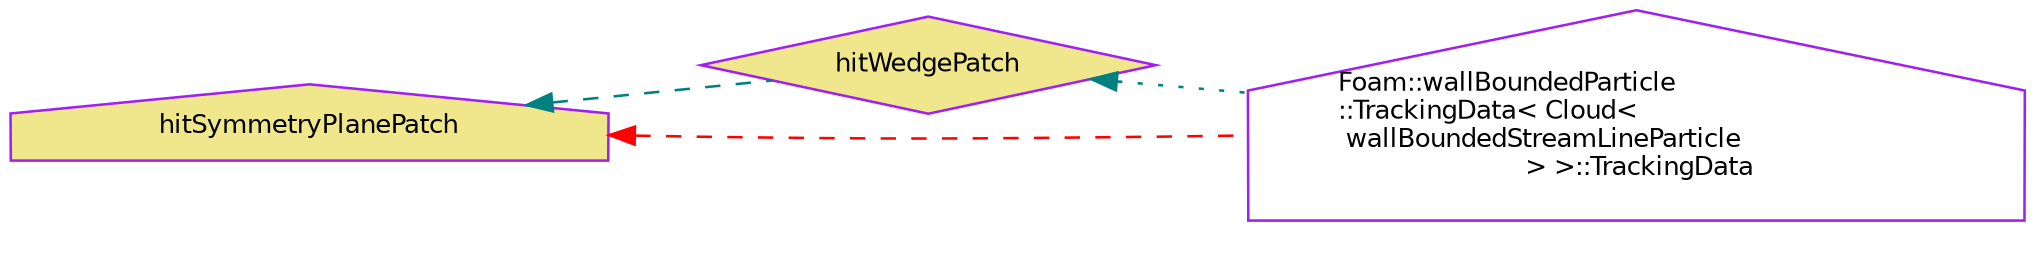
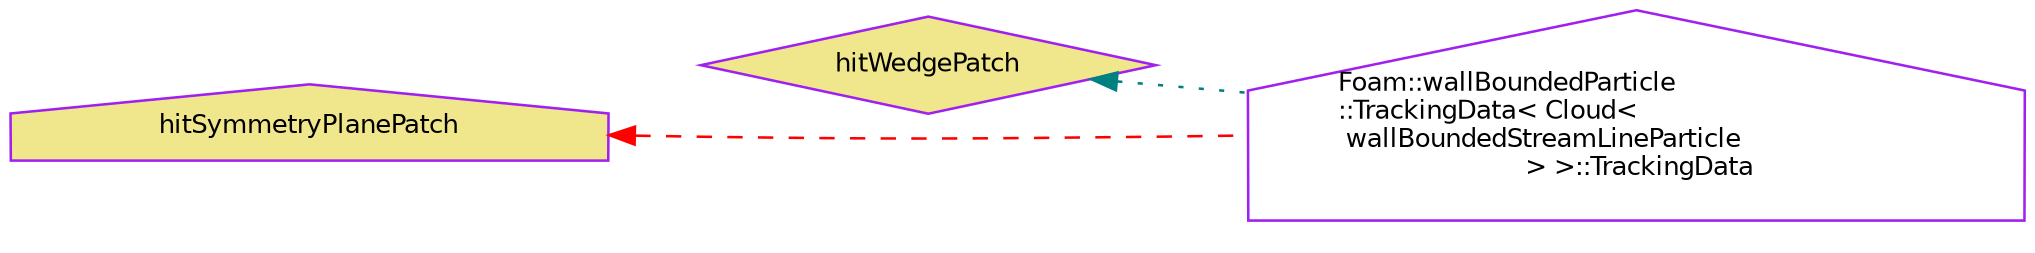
edge "hitWedgePatch" -> "hitSymmetryPlanePatch": removed
